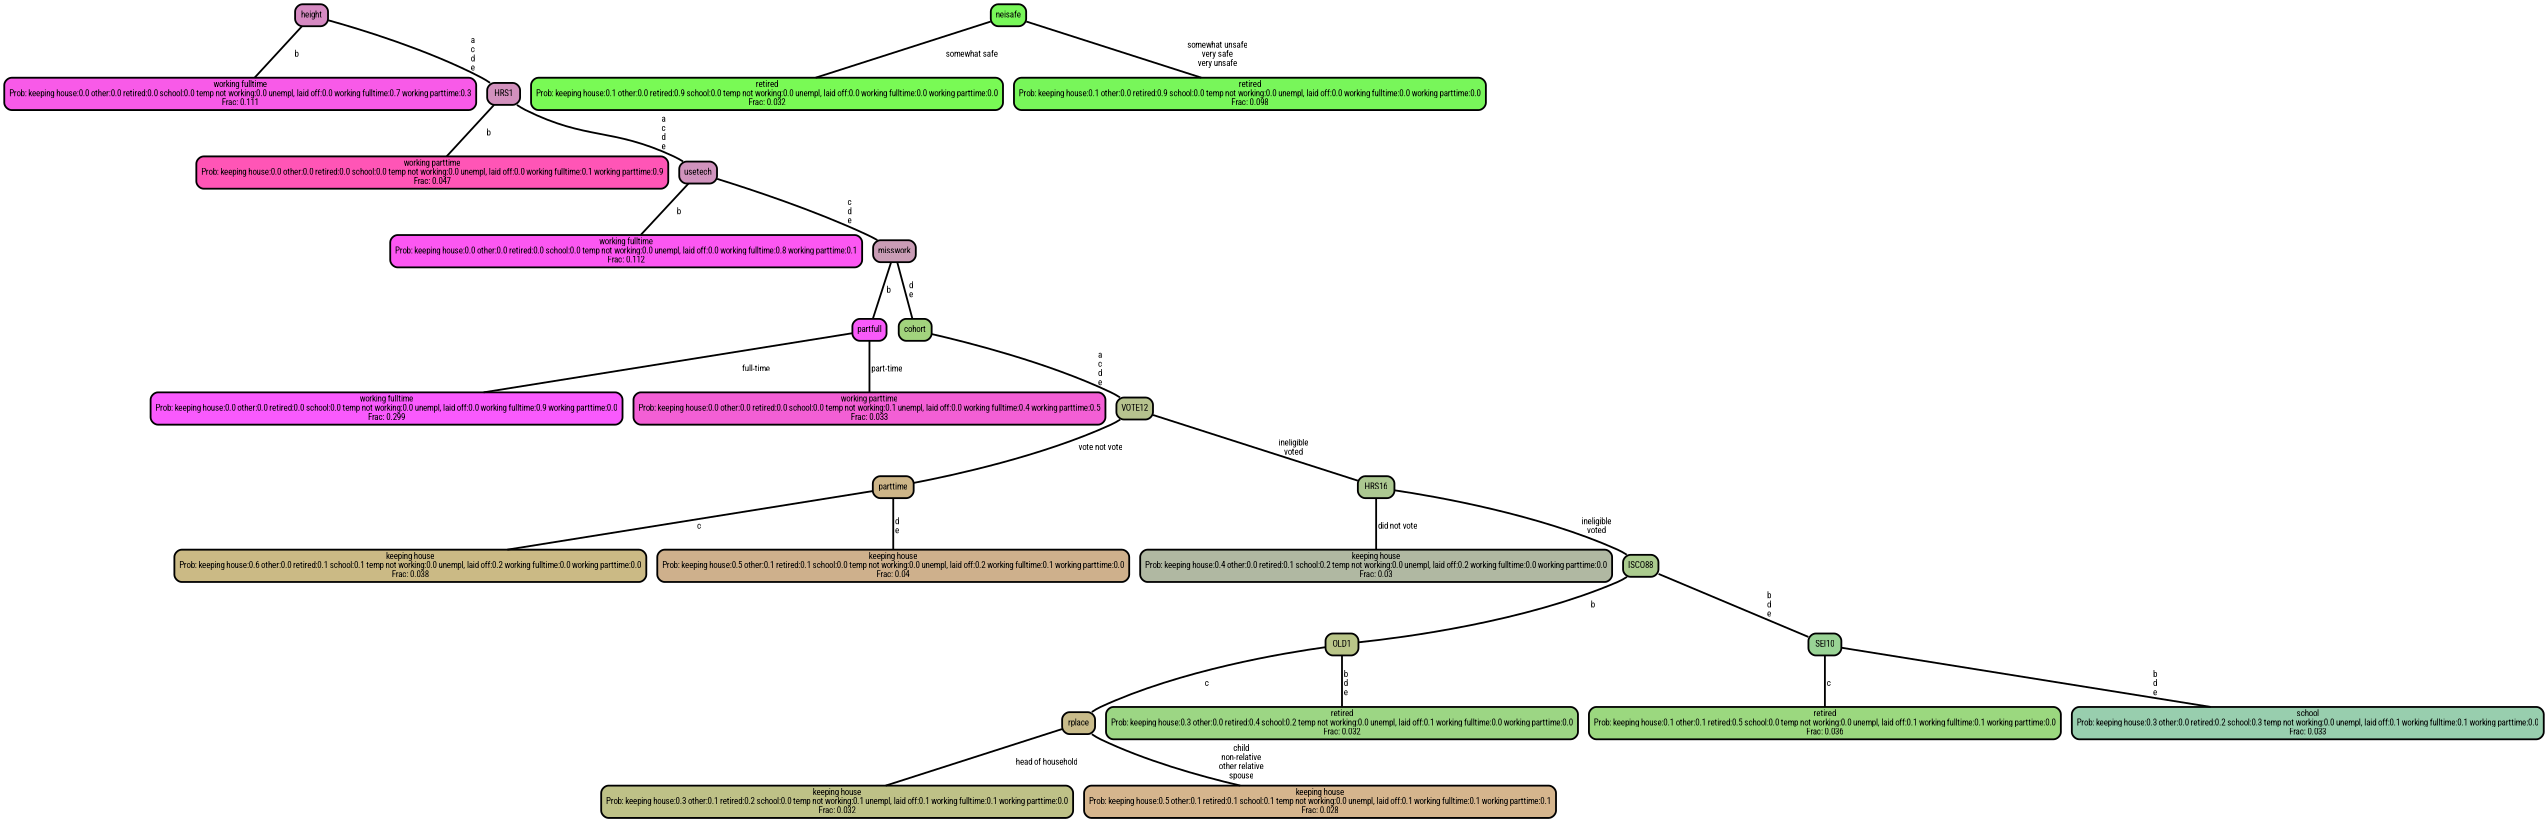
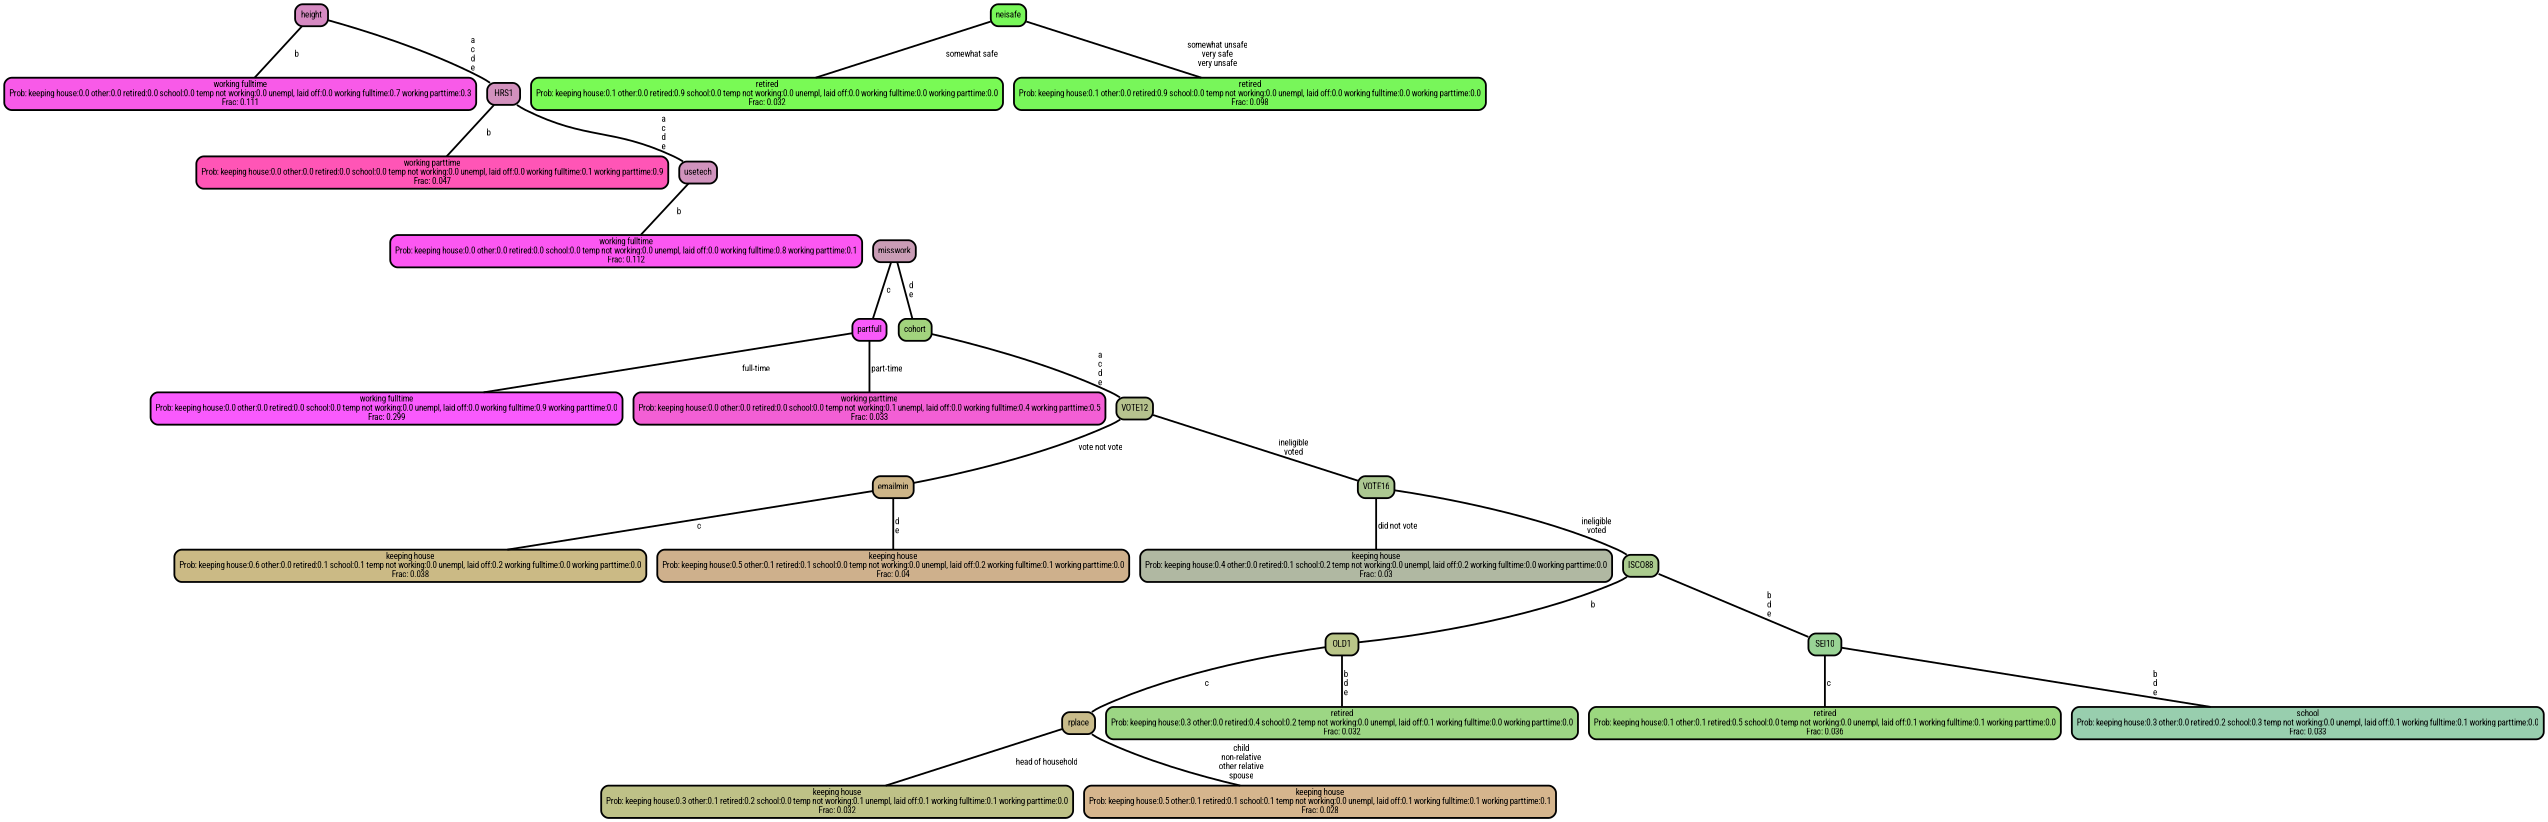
edge "usetech" -- "misswork": removed, label "c d e"
edge "misswork" -- "partfull": label " b" -> " c"
node "parttime": label "parttime" -> "emailmin"
node "HRS16": label "HRS16" -> "VOTE16"
